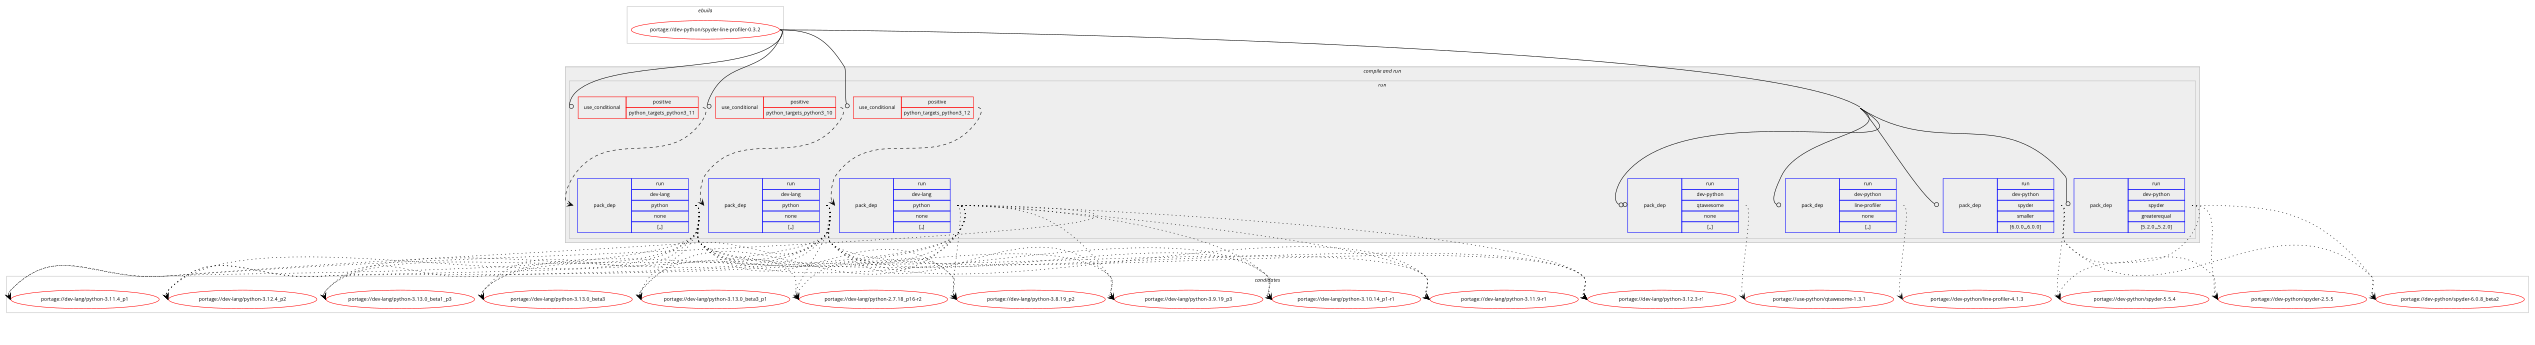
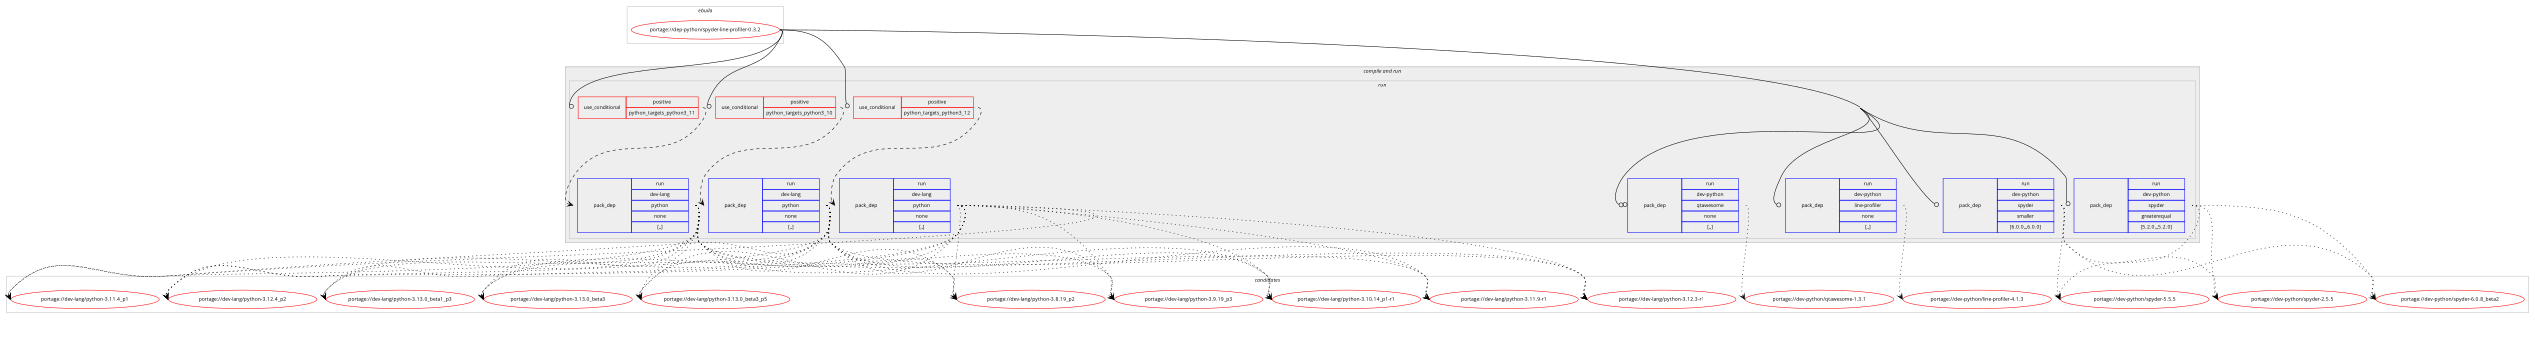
node "portage://dev-python/spyder-line-profiler-0.3.2": label "portage://dev-python/spyder-line-profiler-0.3.2" -> "portage://dep-python/spyder-line-profiler-0.3.2"
node "portage://dev-lang/python-3.13.0_beta3_p1": label "portage://dev-lang/python-3.13.0_beta3_p1" -> "portage://dev-lang/python-3.13.0_beta3_p5"
node "portage://dev-lang/python-2.7.18_p16-r2": removed
node "portage://use-python/qtawesome-1.3.1": label "portage://use-python/qtawesome-1.3.1" -> "portage://dev-python/qtawesome-1.3.1"
node "portage://dev-python/spyder-5.5.4": label "portage://dev-python/spyder-5.5.4" -> "portage://dev-python/spyder-5.5.5"
